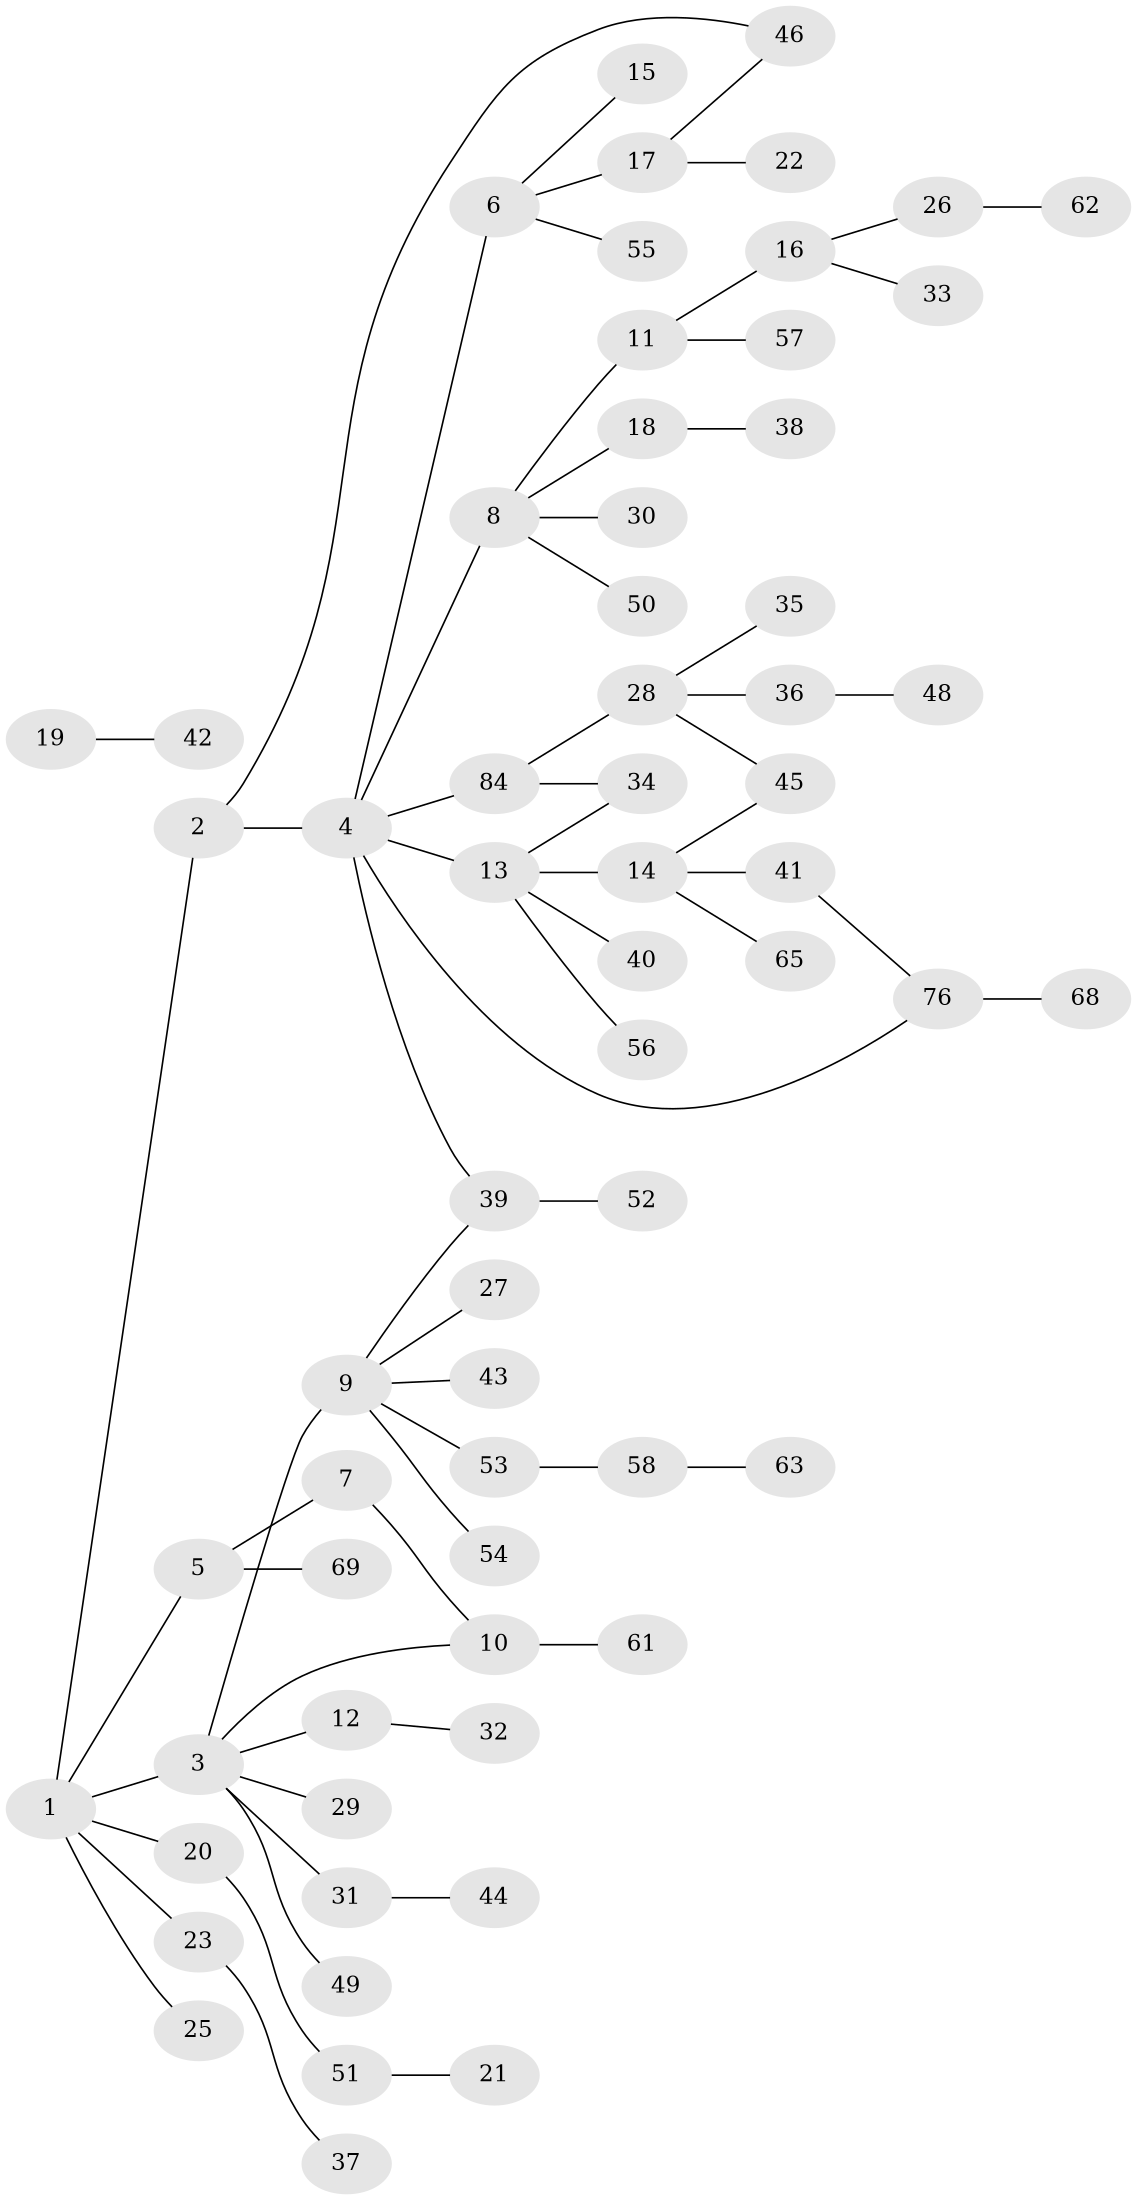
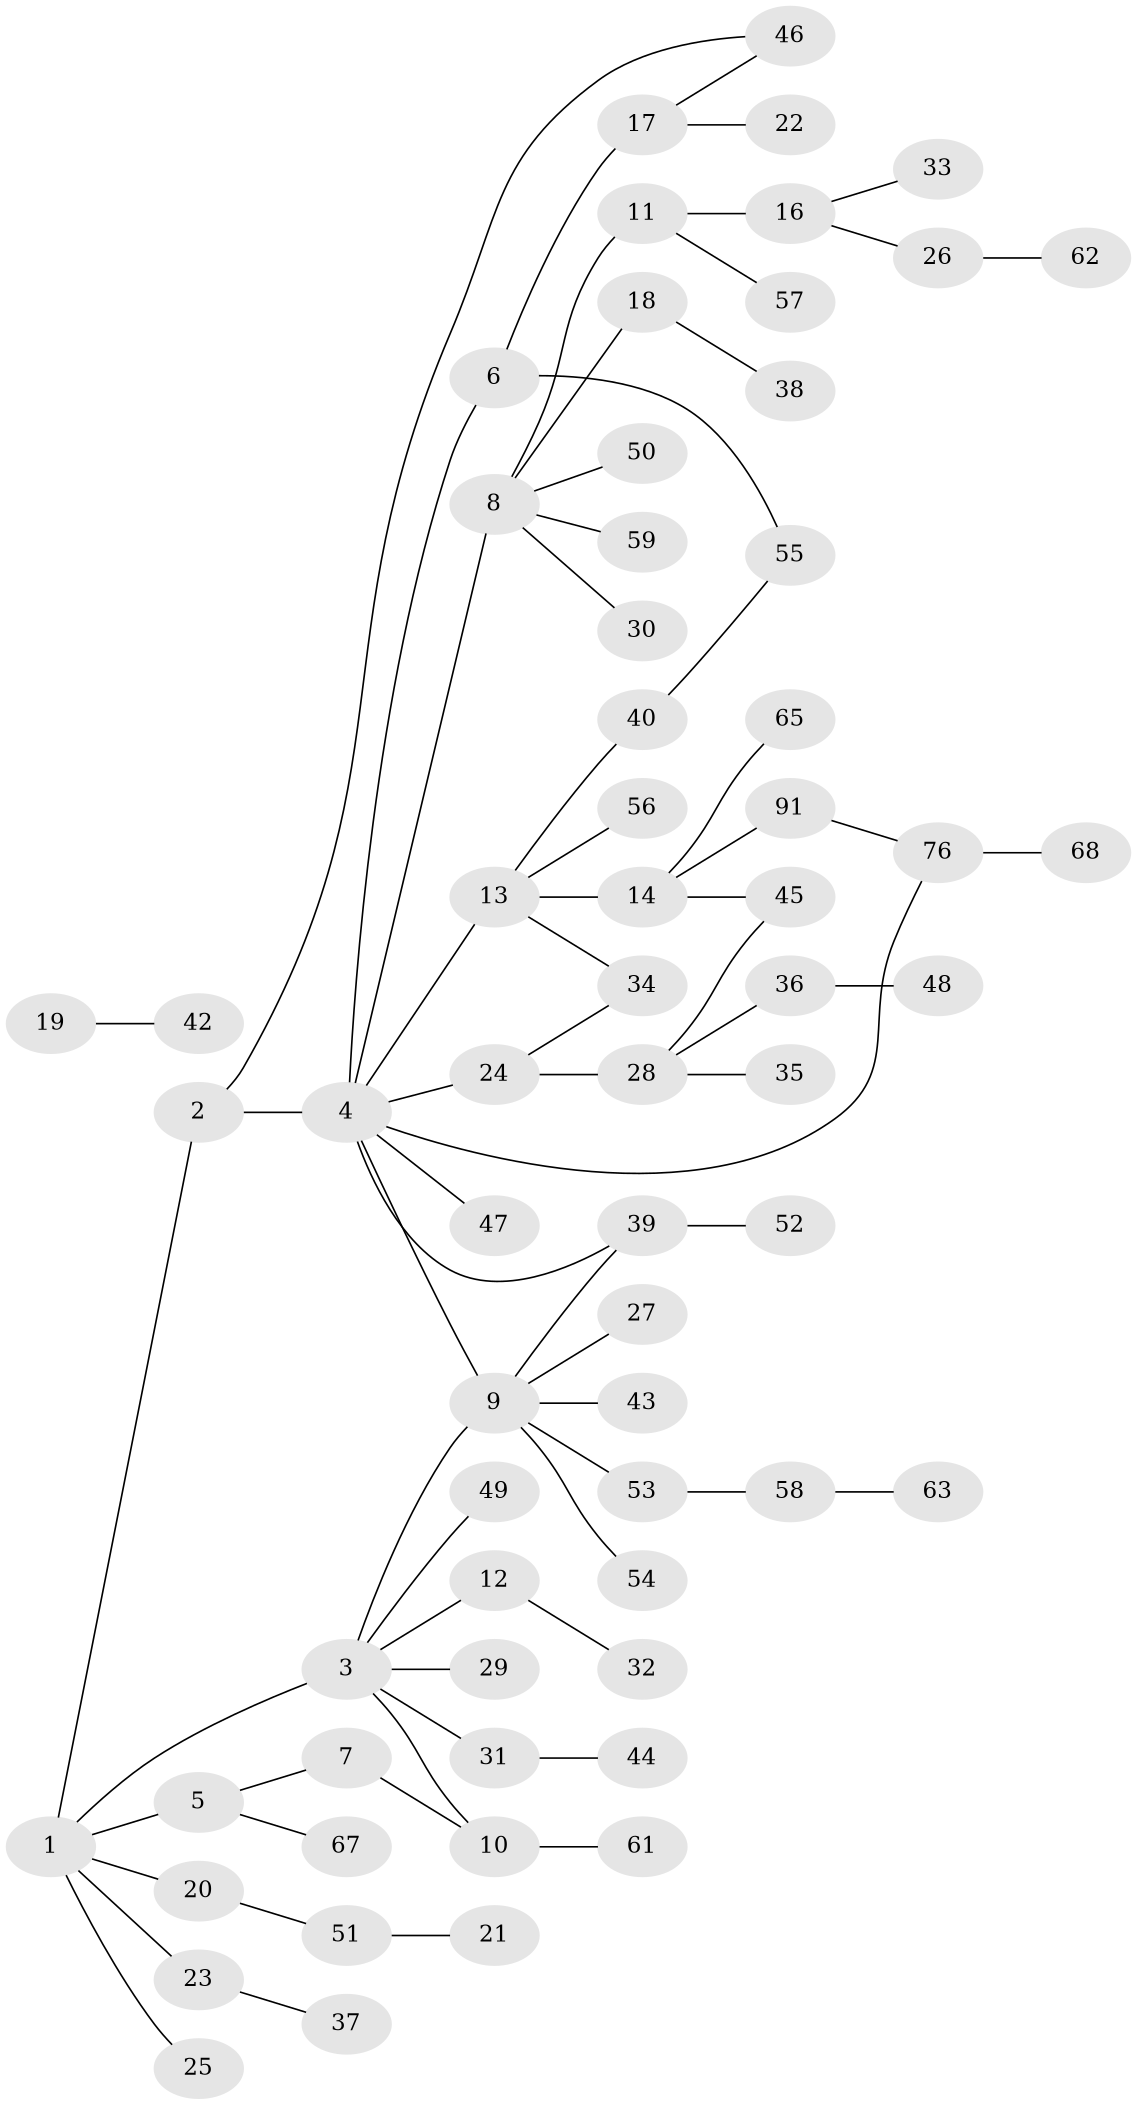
node "15": removed
node "59": added
edge "55" -- "40": added
node "84": label "84" -> "24"
node "41": label "41" -> "91"
node "47": added
edge "4" -- "9": added
node "69": label "69" -> "67"
